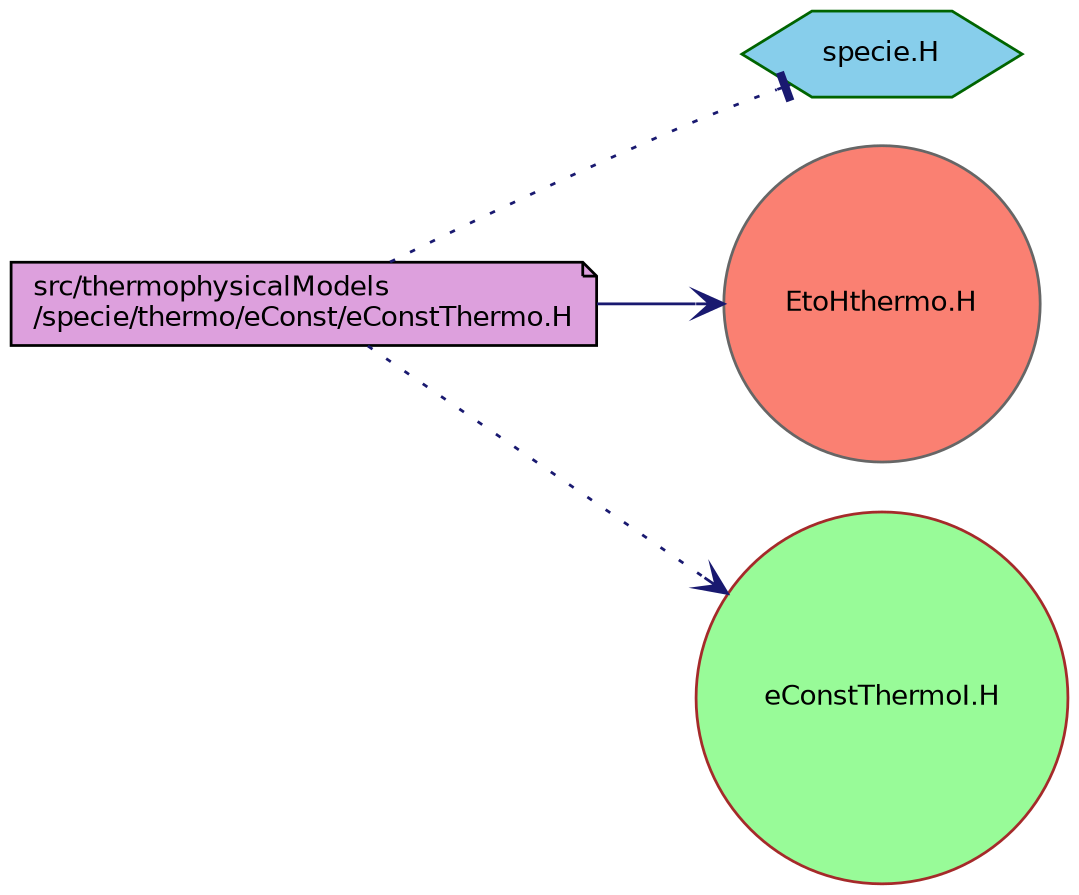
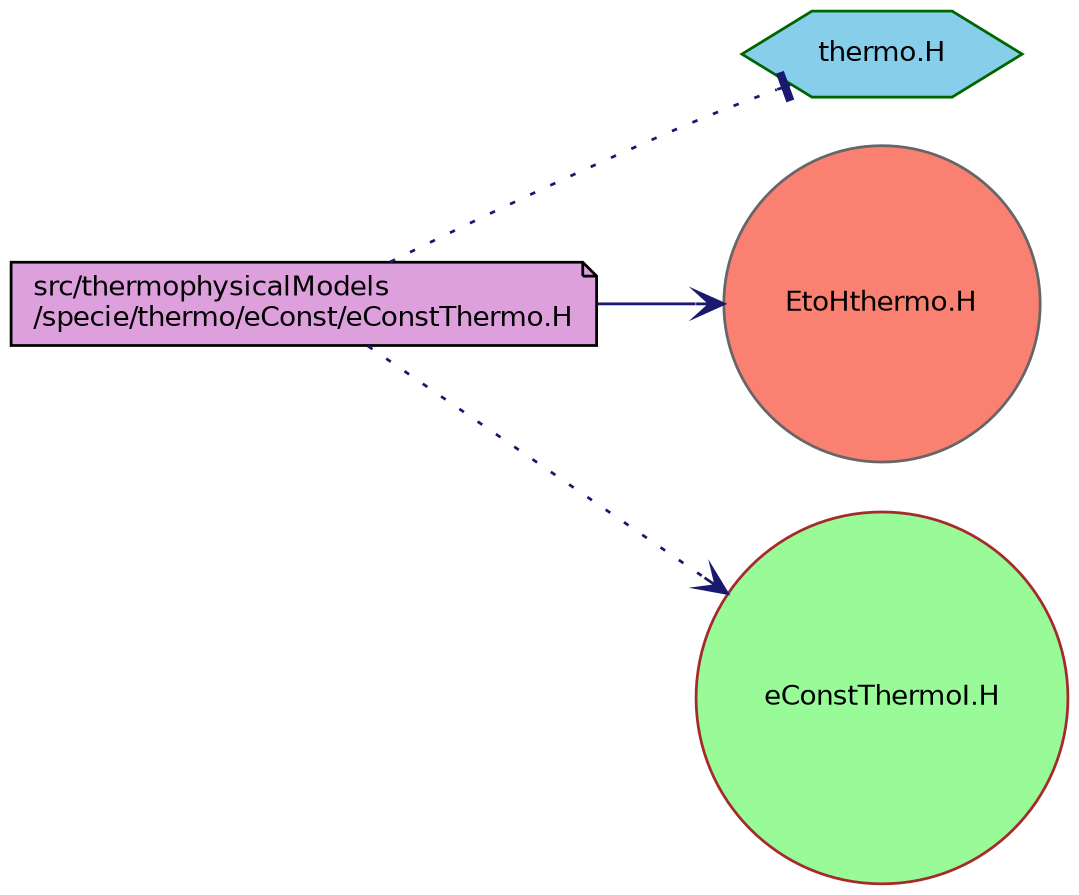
node "specie.H": label "specie.H" -> "thermo.H"
